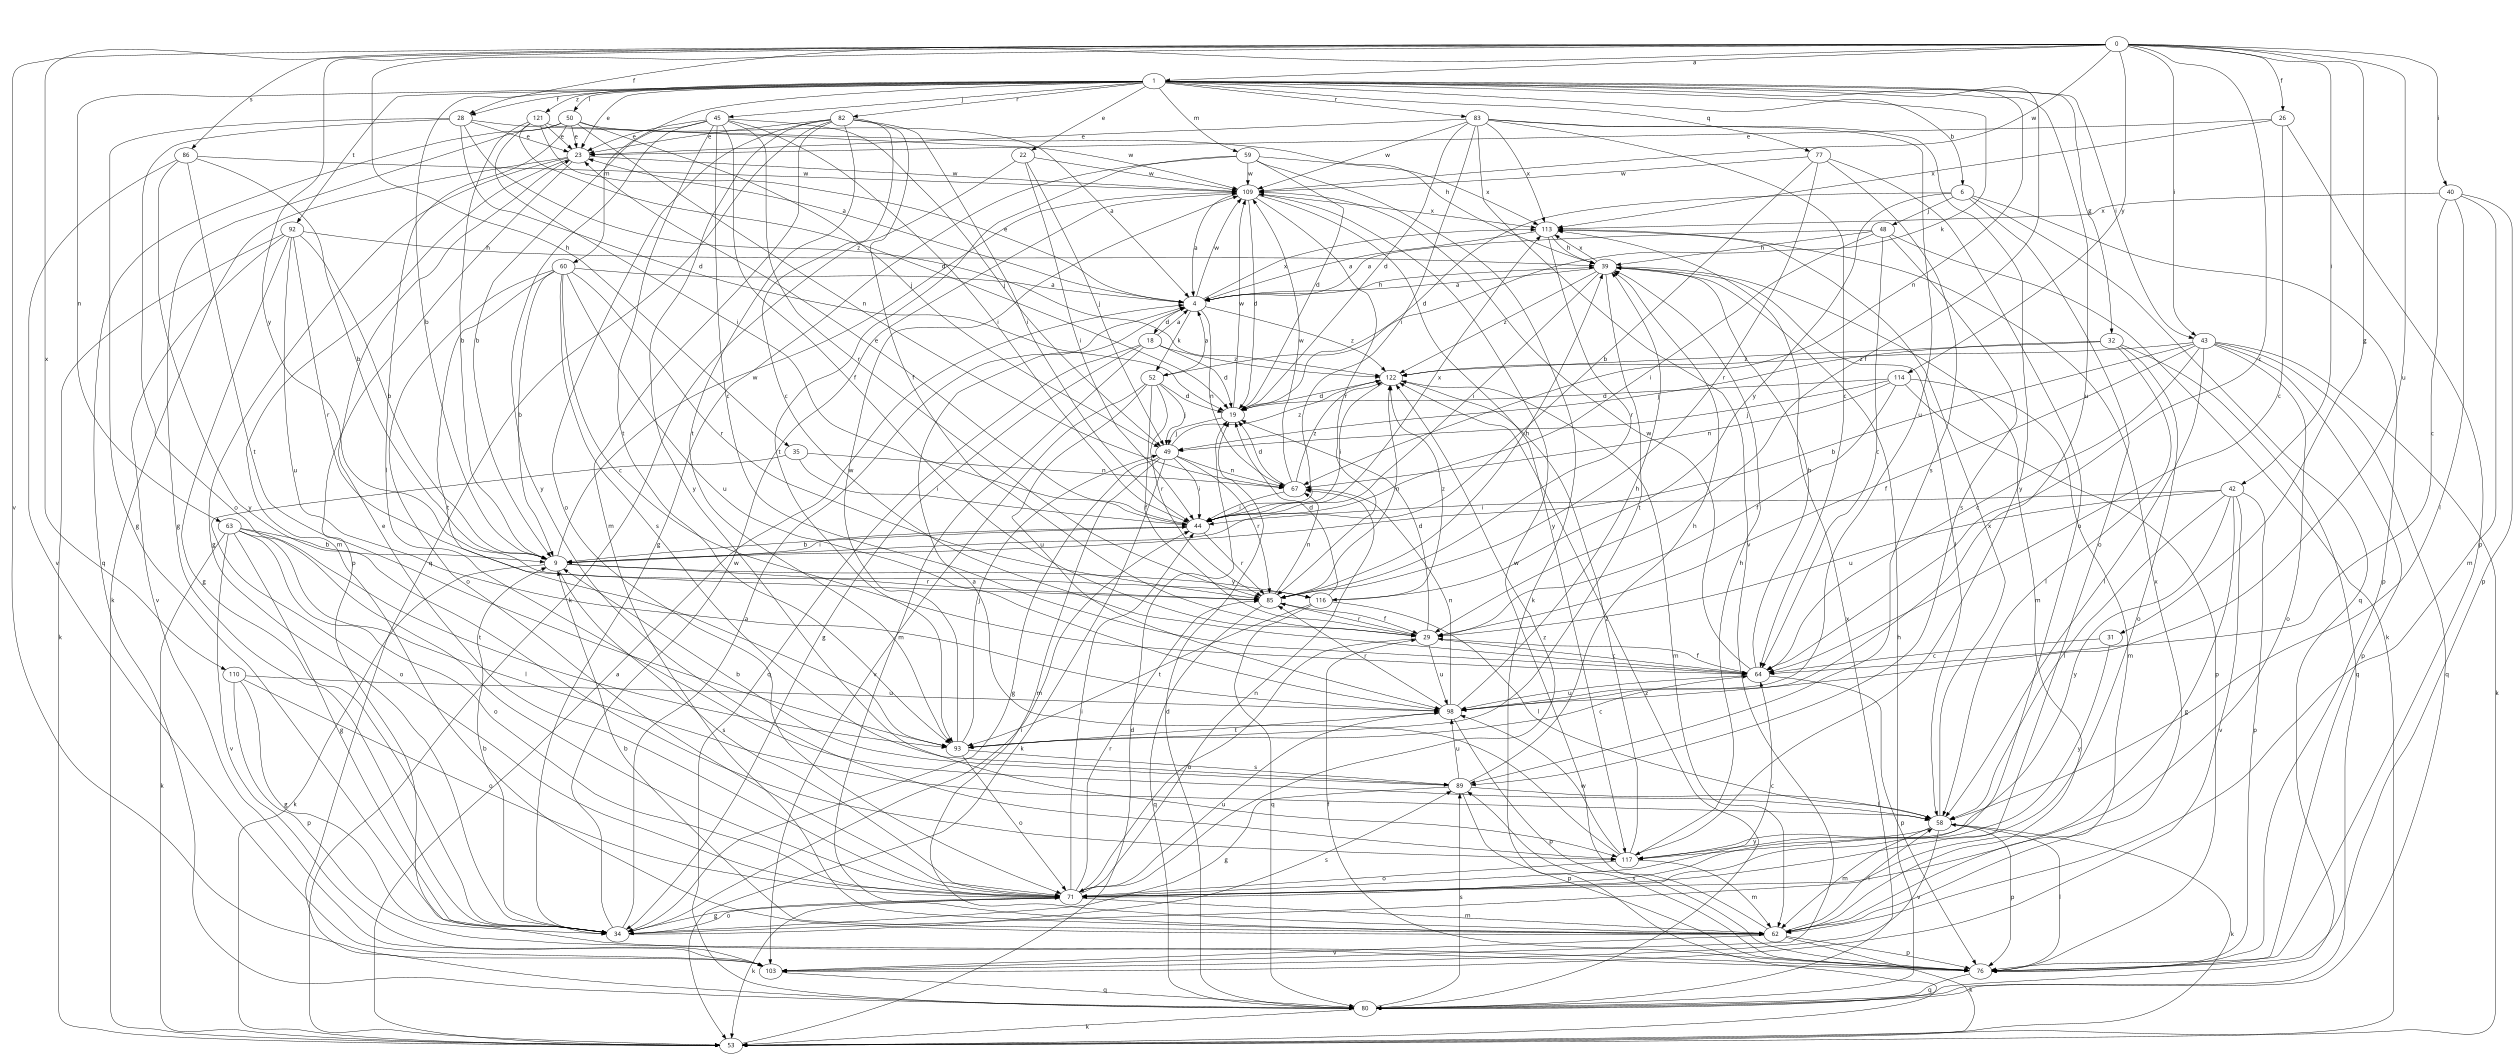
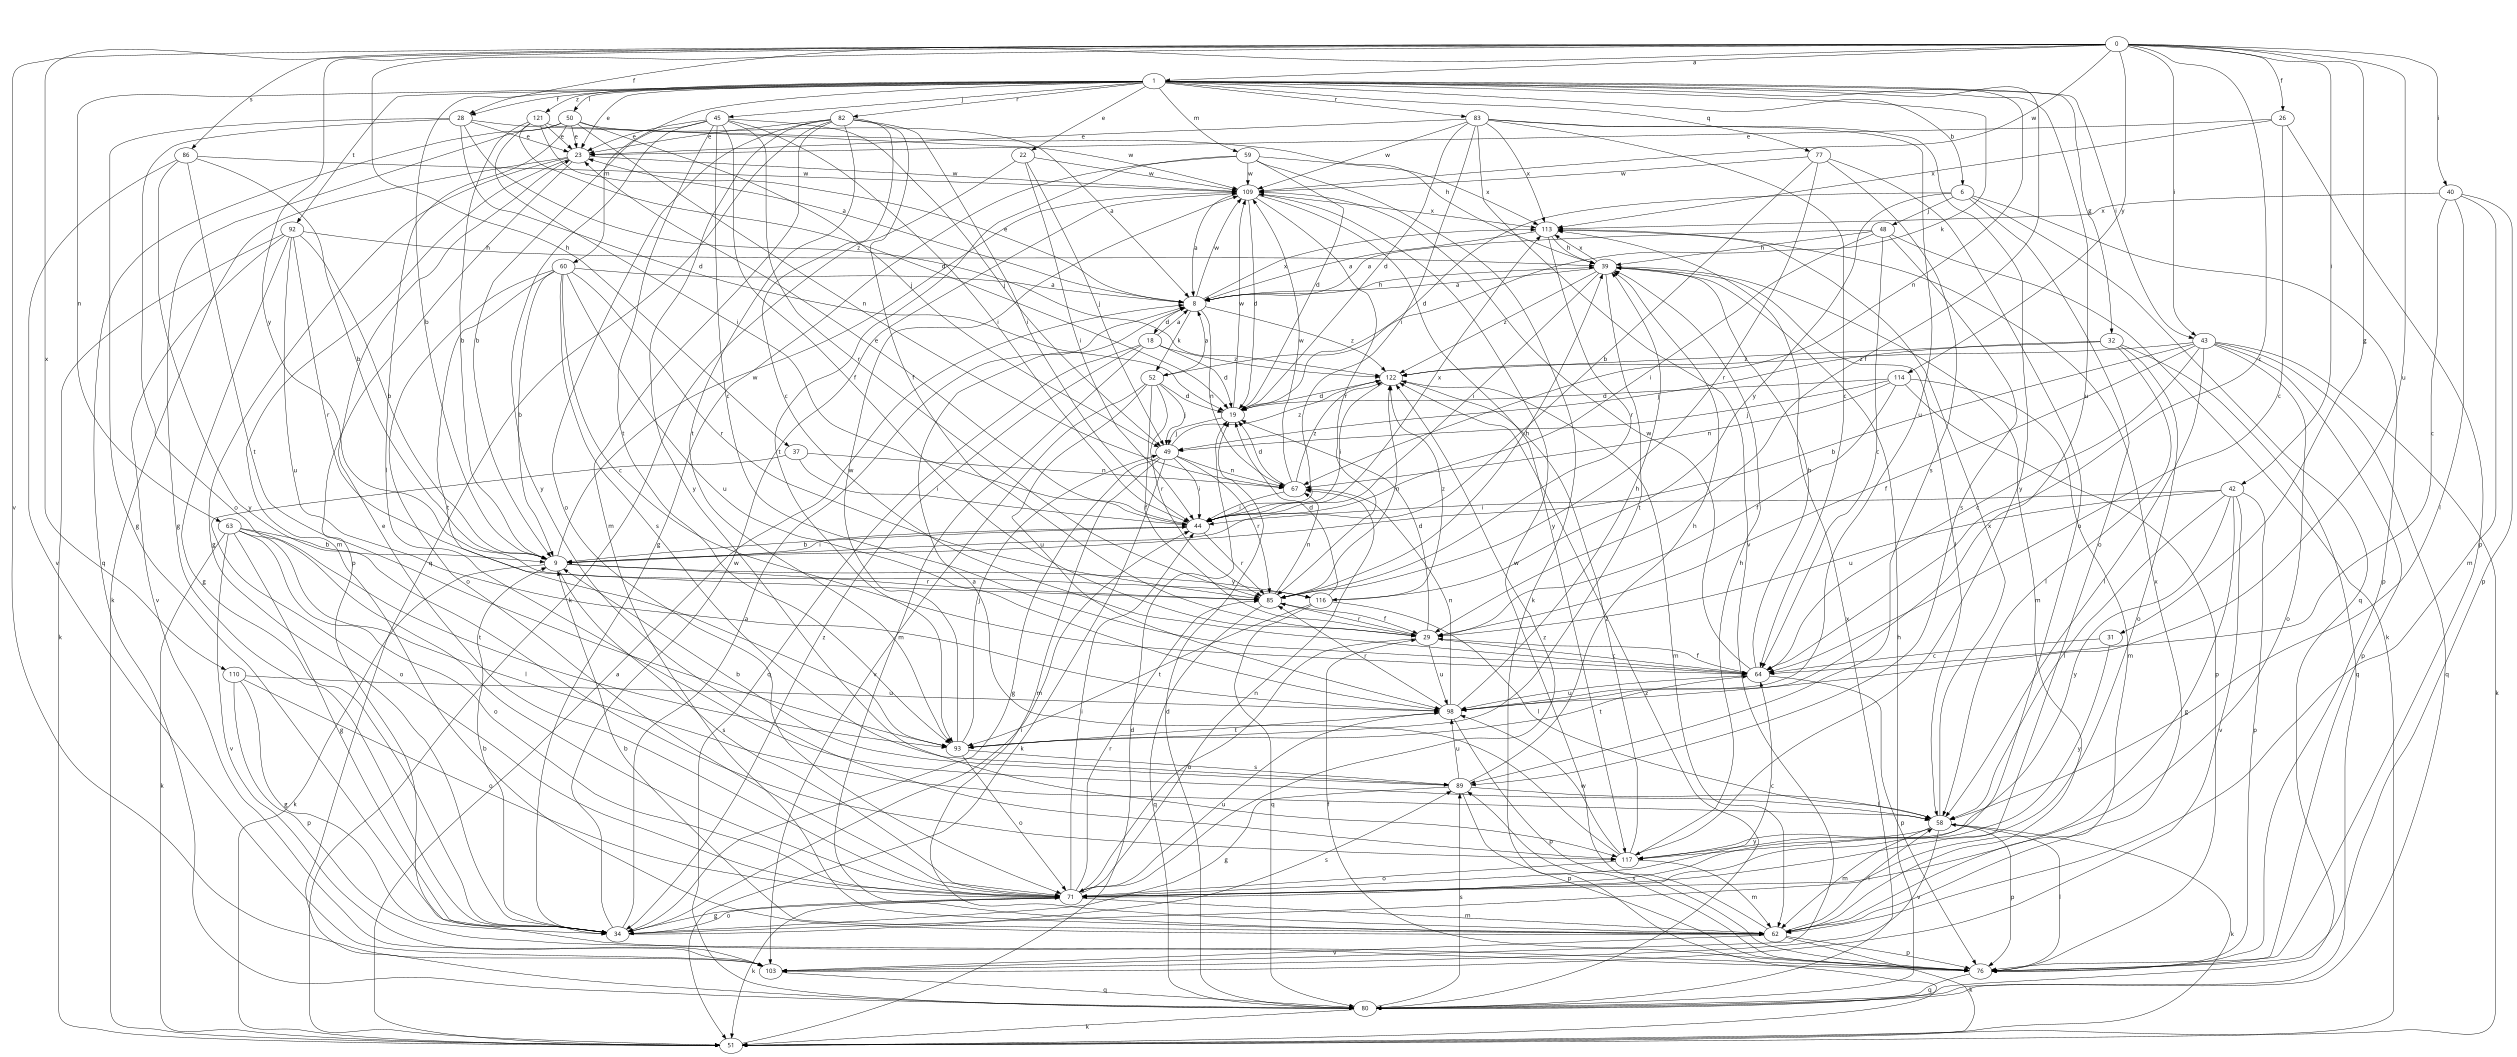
node "4": label "4" -> "8"
node "35": label "35" -> "37"
edge "18" -> "34": label "g" -> "z"
edge "93" -> "64": label "c" -> "t"
node "53": label "53" -> "51"
